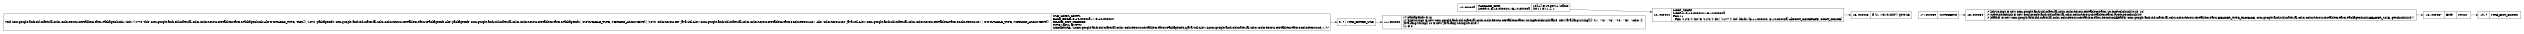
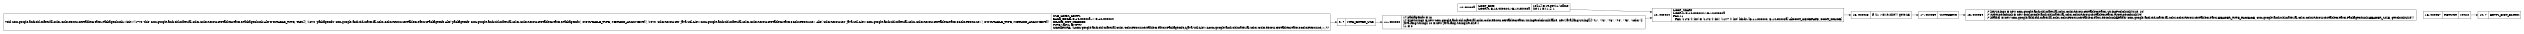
node "14: 0x002a": text "PACKAGE_END" -> "LOOP_END"
edge "13: 0x0028" -> "17: 0x0039": added
edge "15: 0x0039" -> "16: 0x0057": removed
node "16: 0x0057": text "END" -> "RETURN"
node "10: ?": text "MTH_EXIT_BLOCK" -> "HINTS_EXIT_BLOCK"
edge "11: 0x0000" -> "12: 0x0024": added
